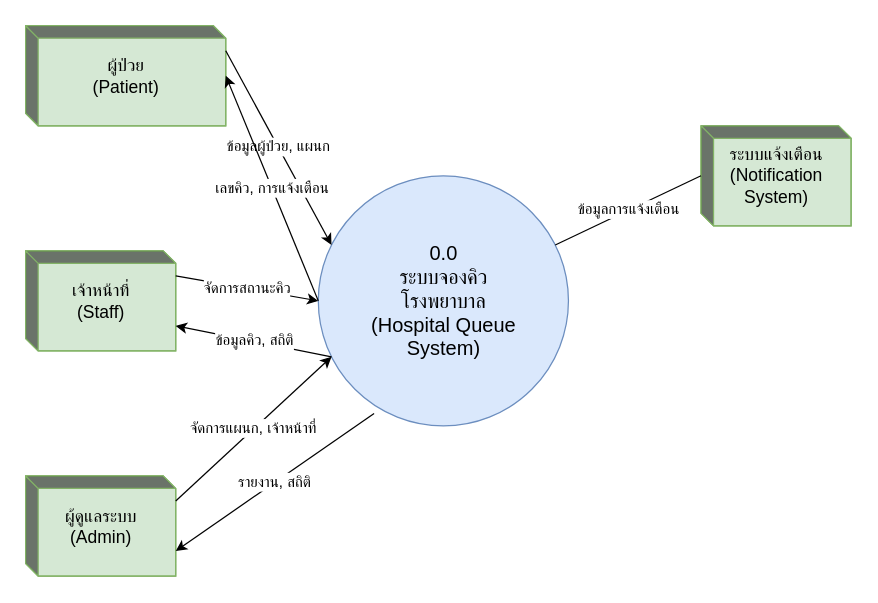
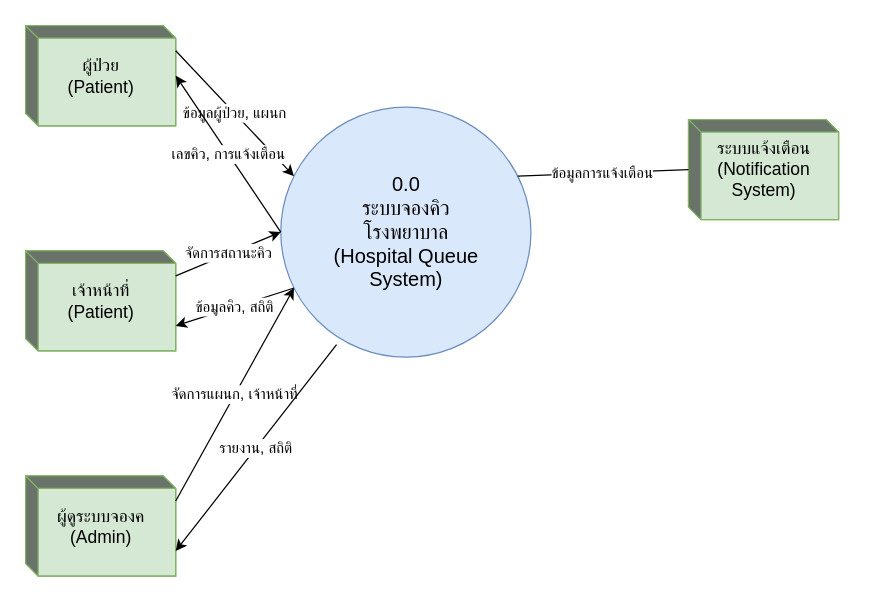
node "ผู้ป่วย (Patient)": size 200x100 -> 150x100
node "ระบบแจ้งเตือน (Notification System)": moved (776, 176) -> (763, 169)
node "เจ้าหน้าที่ (Staff)": label "เจ้าหน้าที่ (Staff)" -> "เจ้าหน้าที่ (Patient)"
node "0.0 ระบบจองคิว โรงพยาบาล (Hospital Queue System)": moved (443, 301) -> (406, 232)
node "ผู้ดูแลระบบ (Admin)": label "ผู้ดูแลระบบ (Admin)" -> "ผู้ดูระบบจองค (Admin)"
